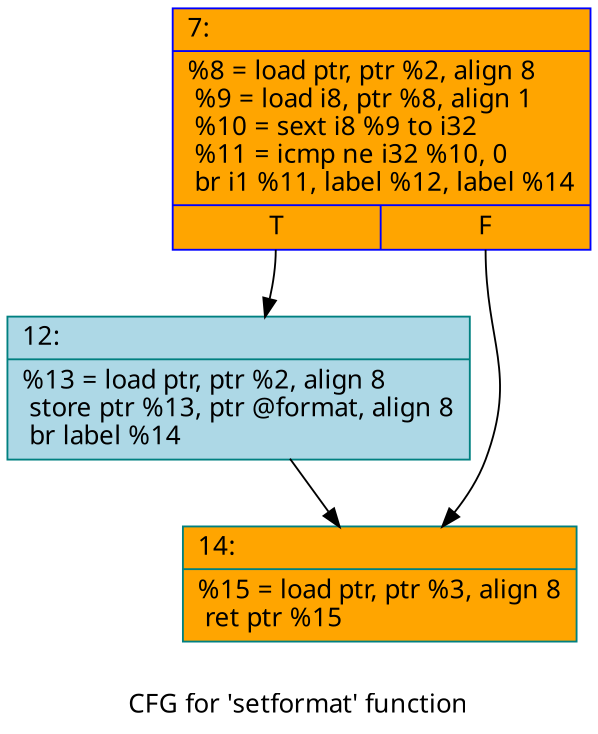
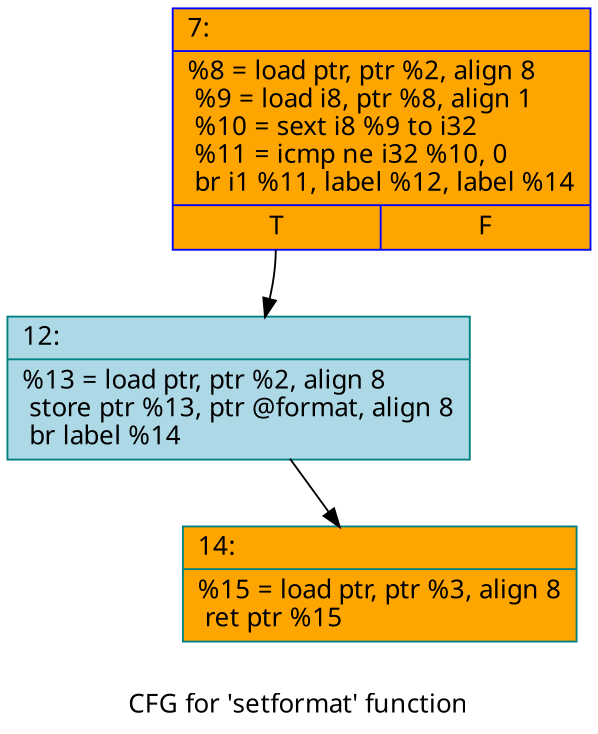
edge "7:" -> "14:": removed
